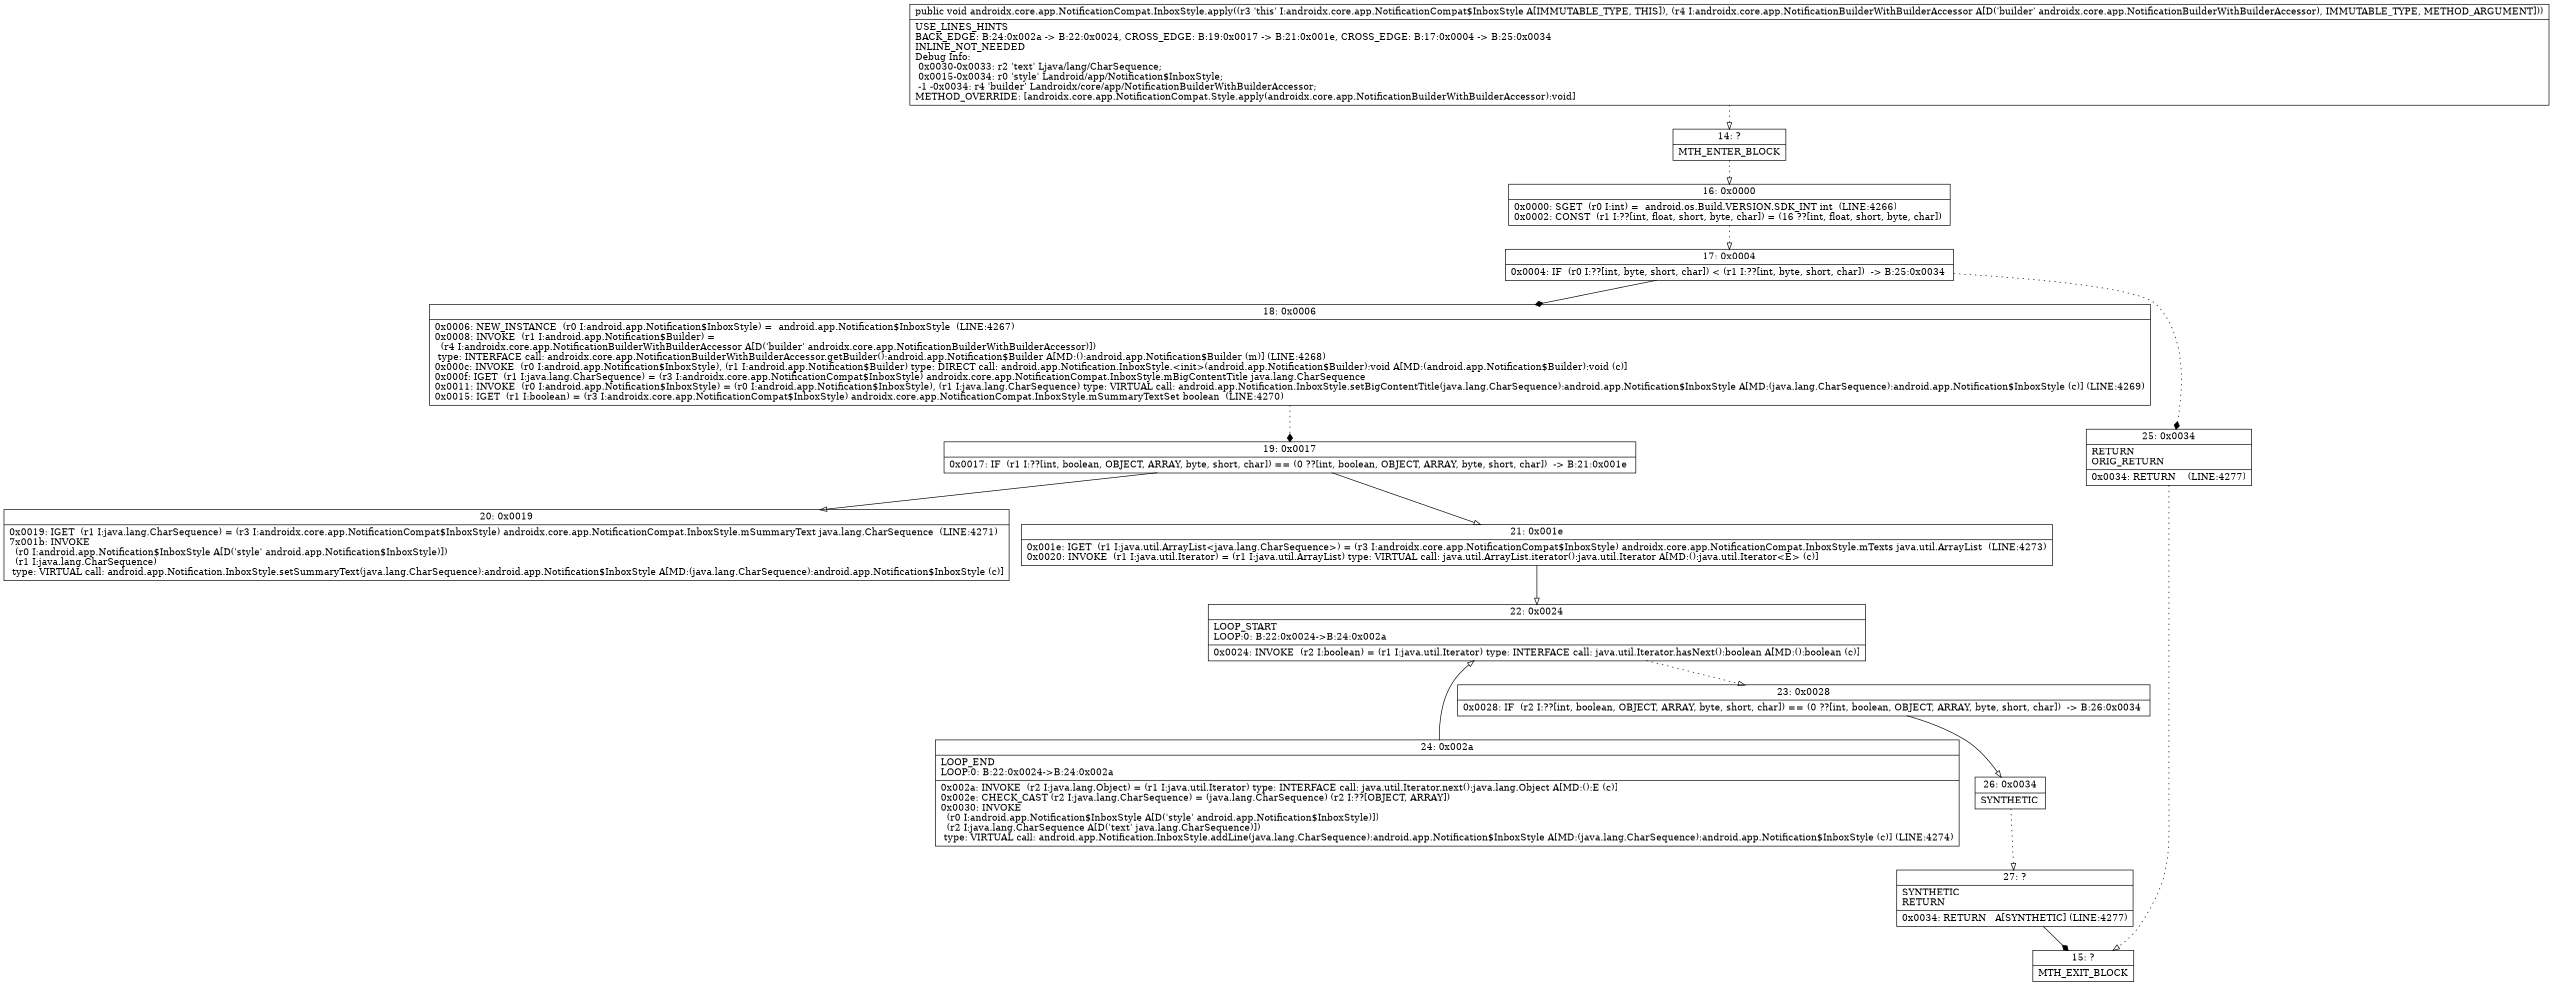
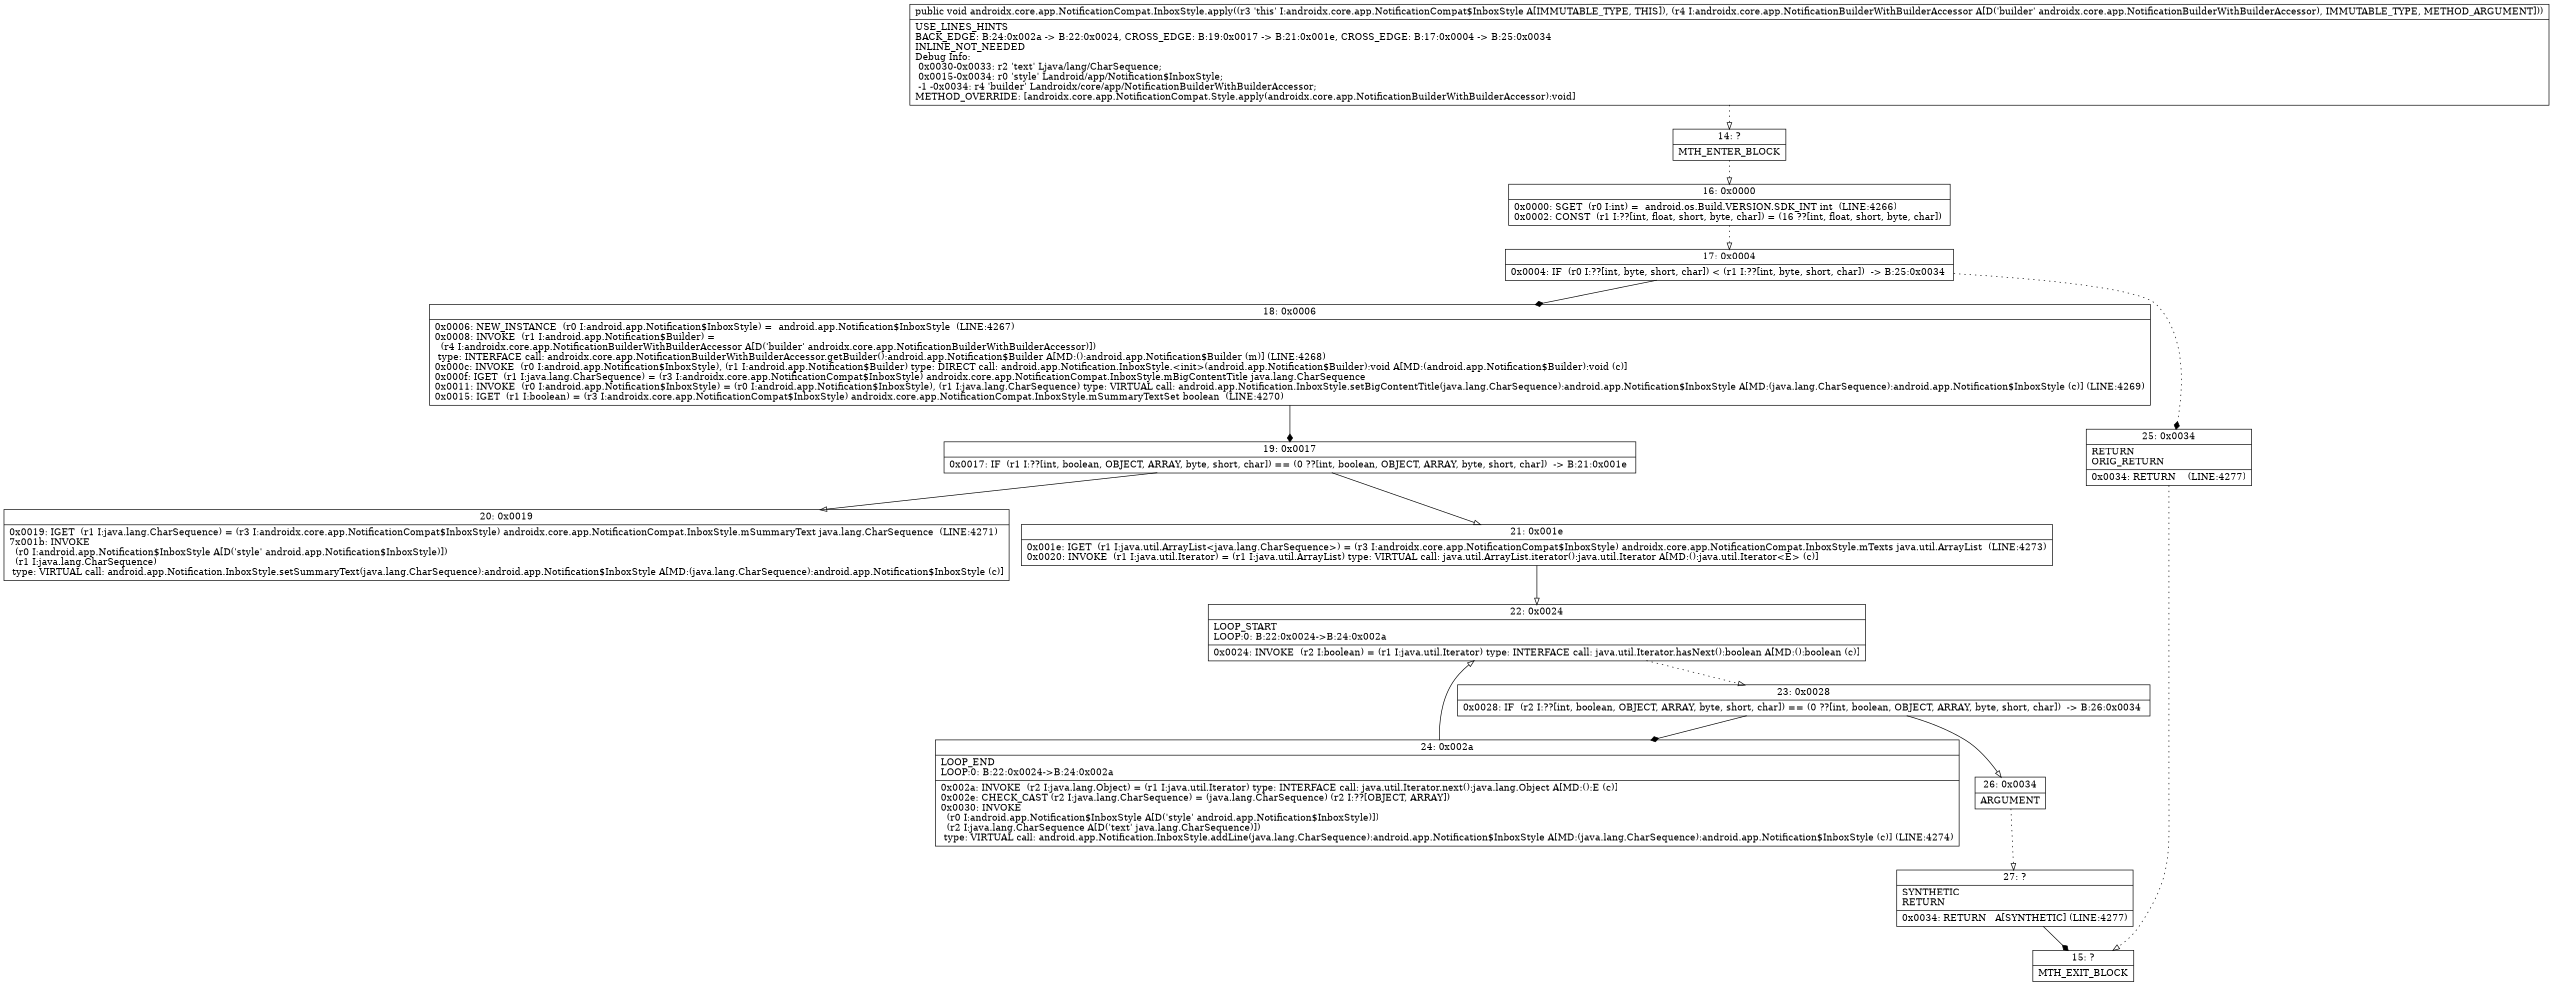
edge "18: 0x0006" -> "19: 0x0017": style dotted -> solid
edge "23: 0x0028" -> "24: 0x002a": added
node "26: 0x0034": text "SYNTHETIC" -> "ARGUMENT"
